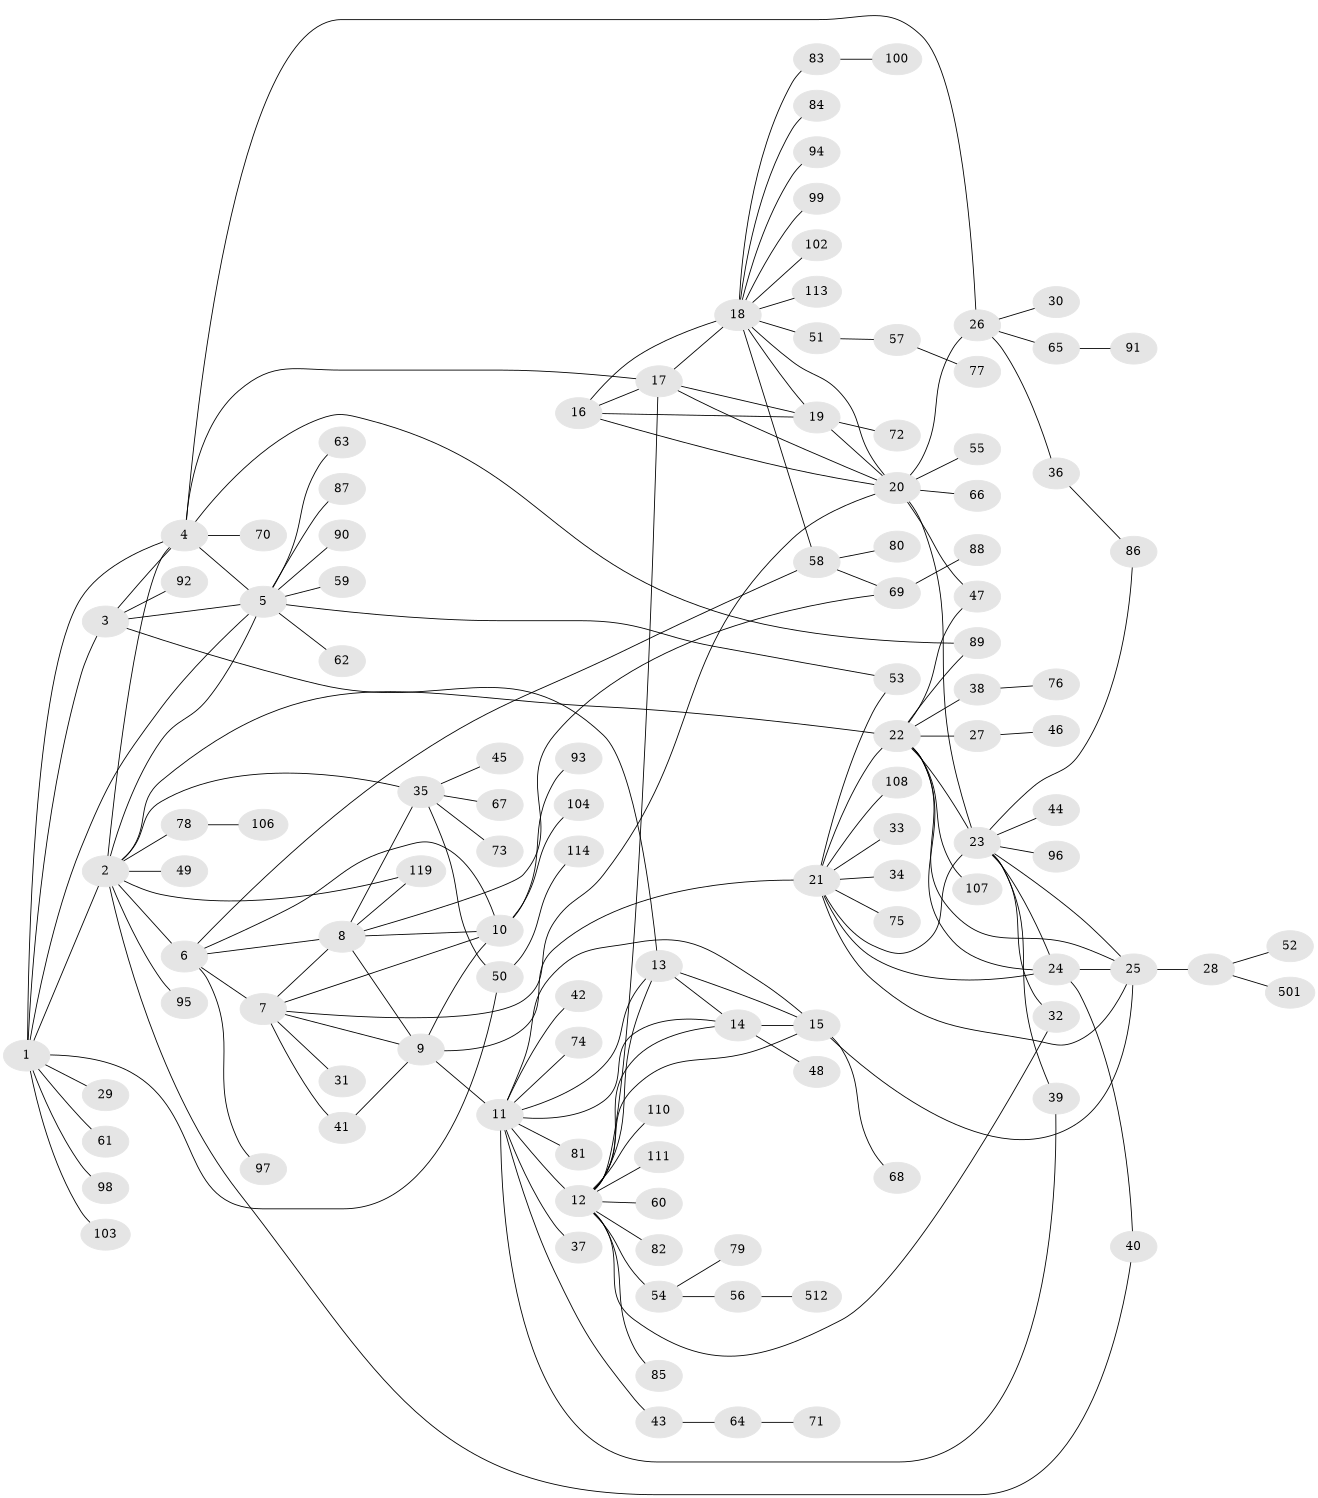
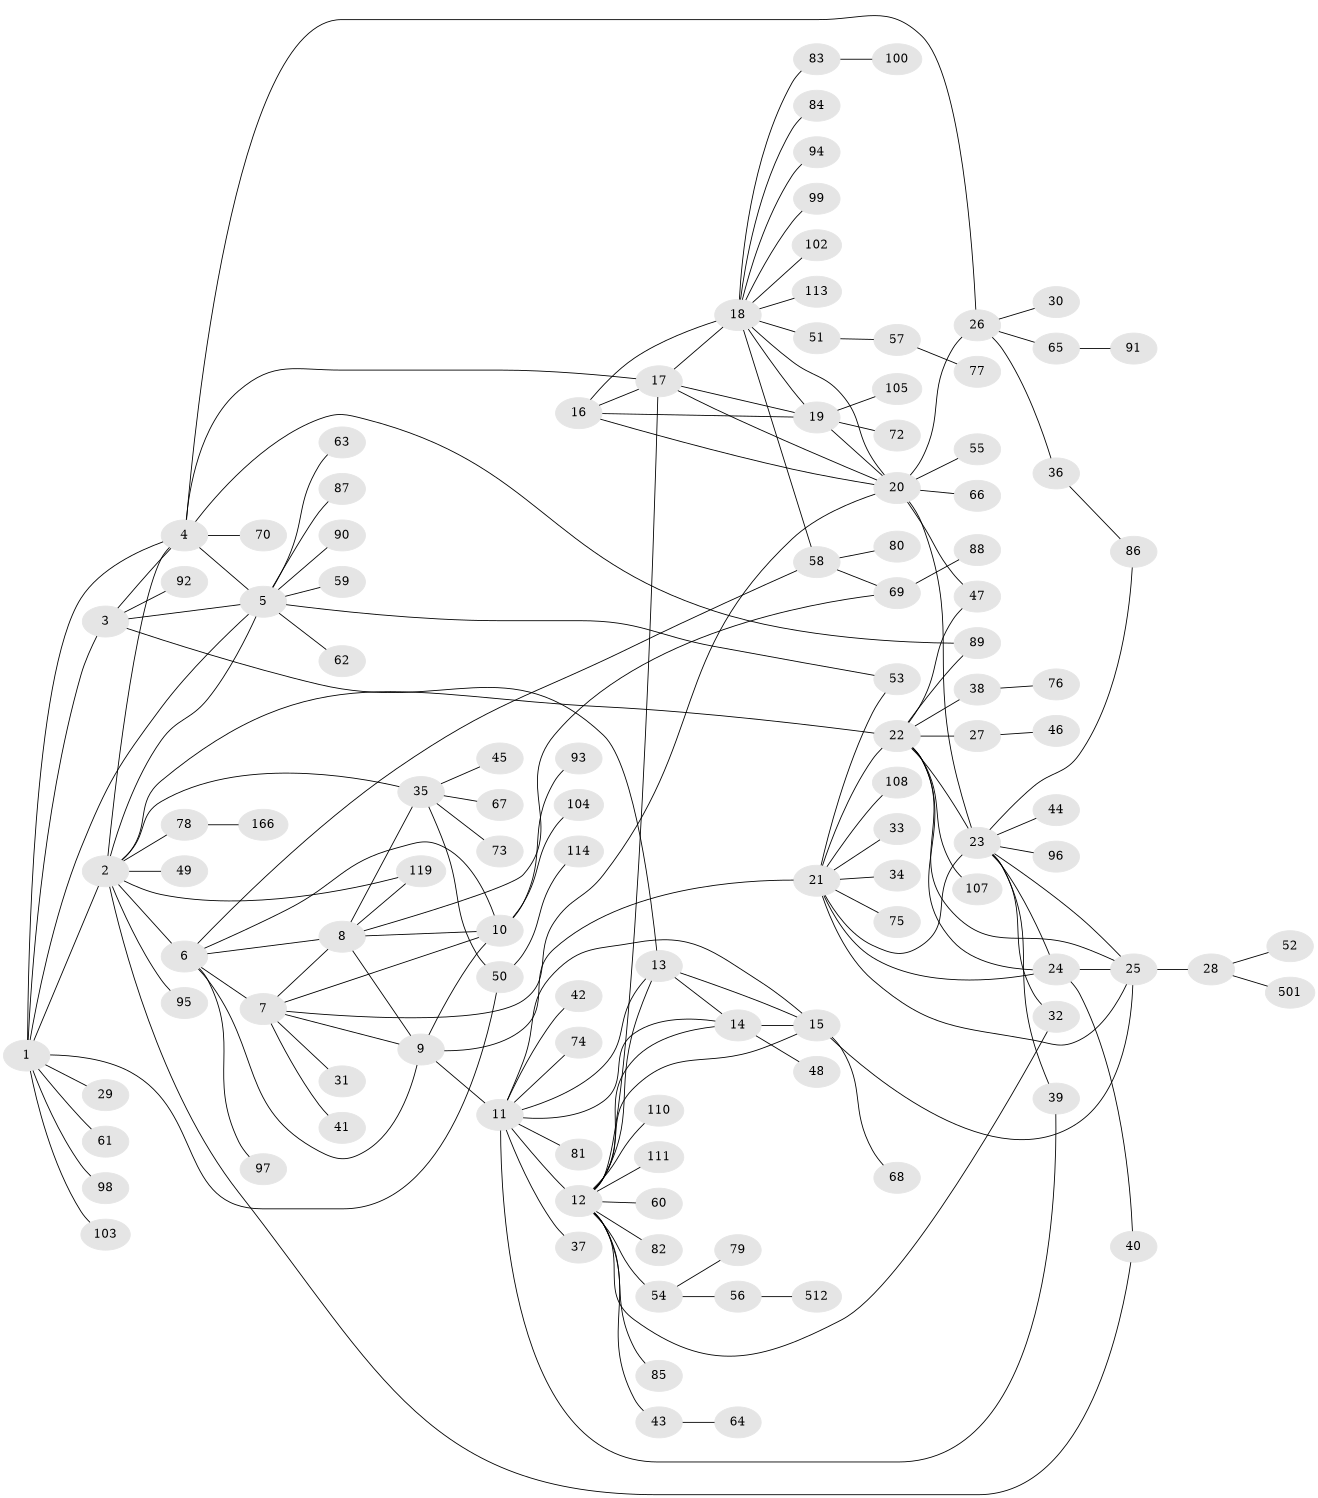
node "105": added
node "106": label "106" -> "166"
edge "9" -- "41": now "9" -- "6"
edge "11" -- "43": now "12" -- "43"
node "71": removed
